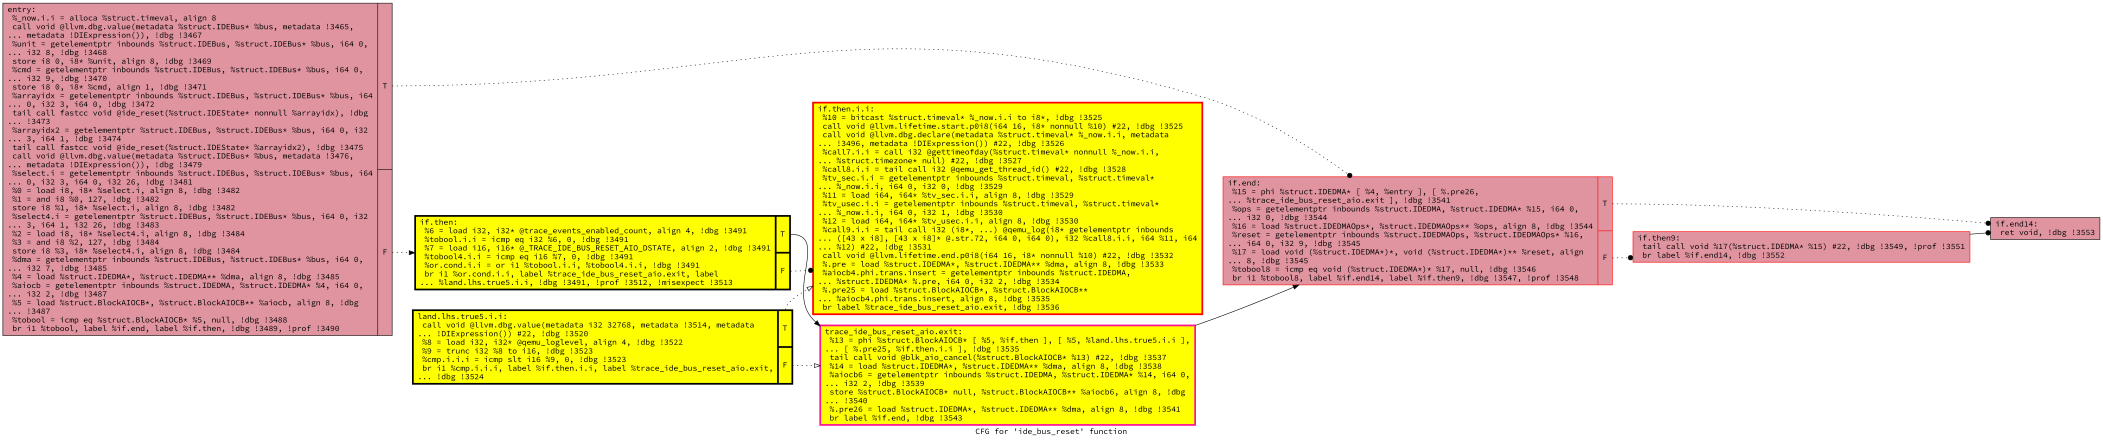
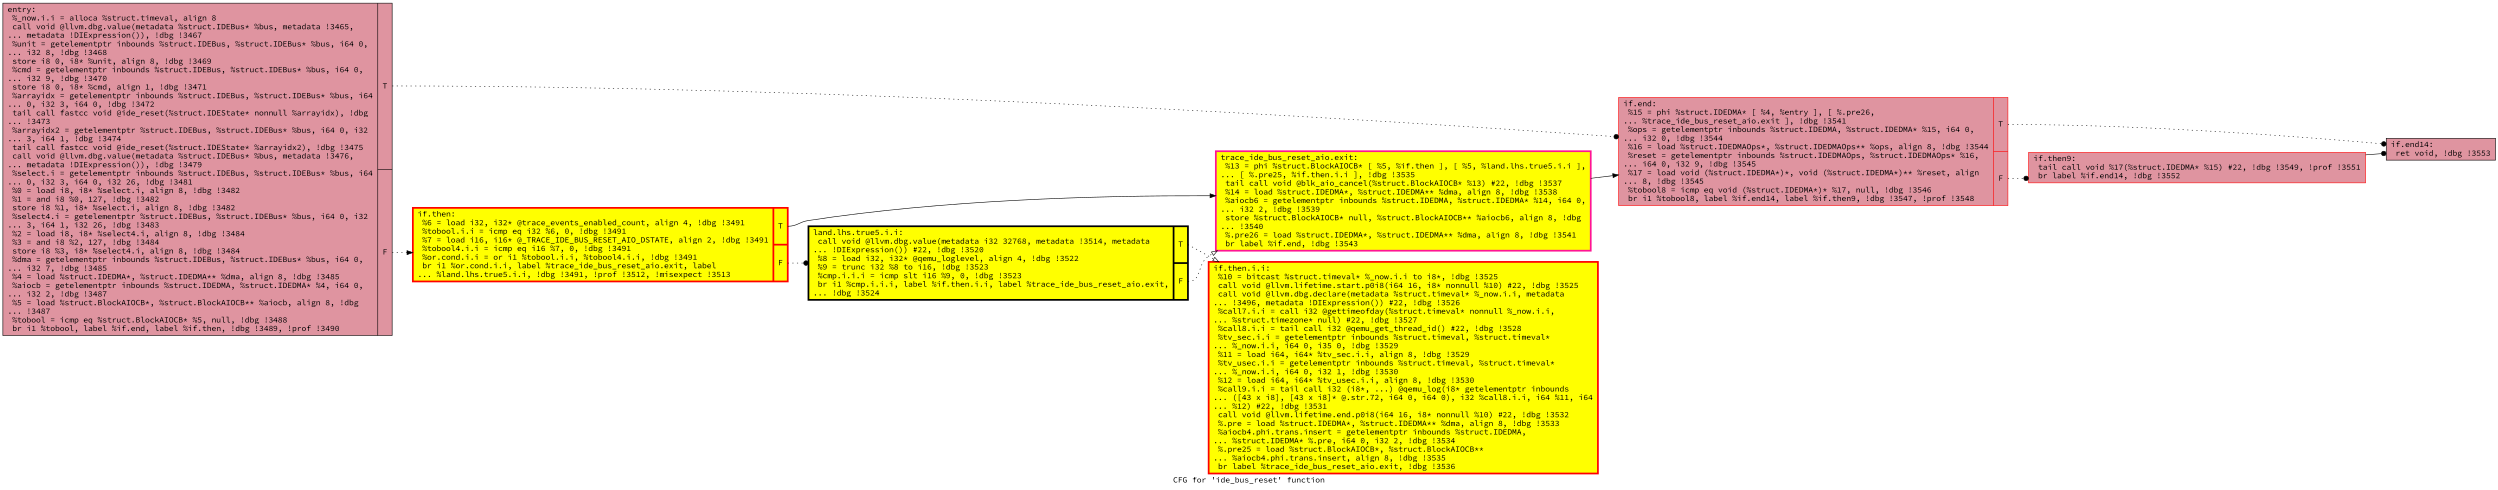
node "if.then.i.i:": text "... %_now.i.i, i64 0, i32 0, !dbg !3529" -> "... %_now.i.i, i64 0, i35 0, !dbg !3529"
node "if.then:": color black -> red
edge "if.then:" -> "if.then.i.i:": now "if.then:" -> "land.lhs.true5.i.i:"
